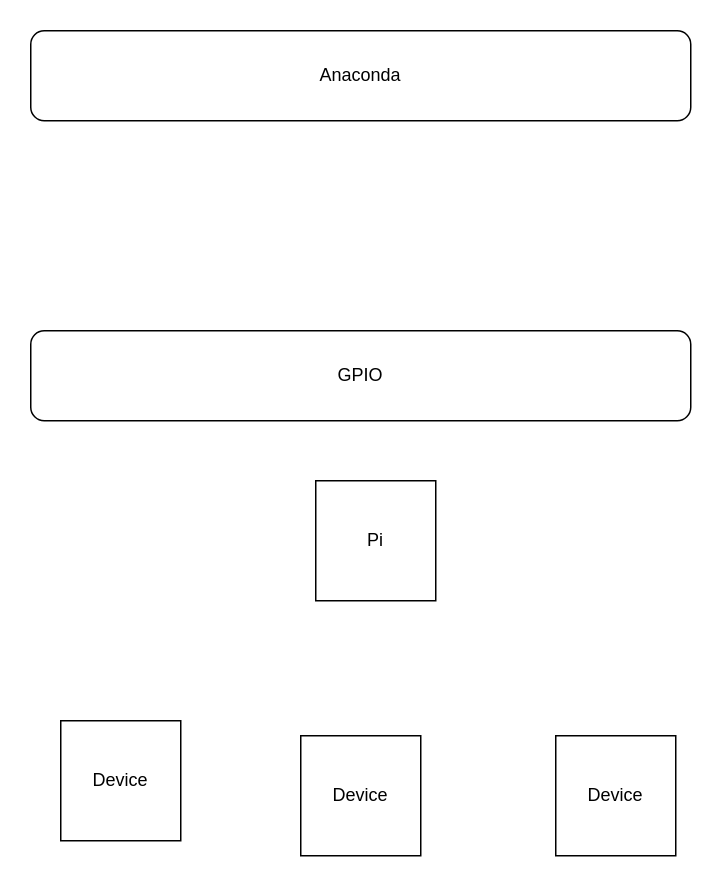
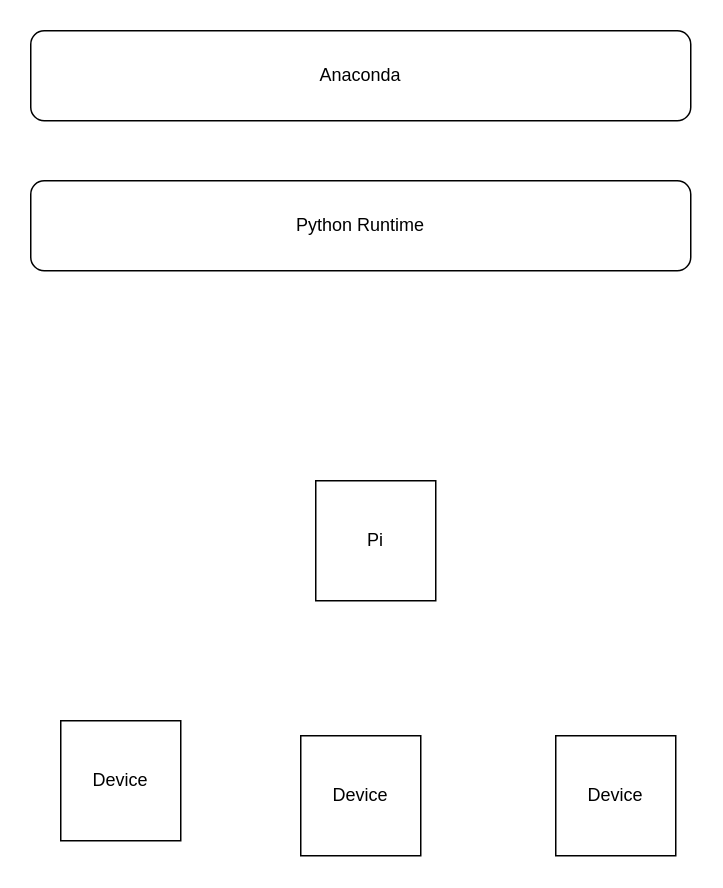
node "Python Runtime": added
node "GPIO": removed
